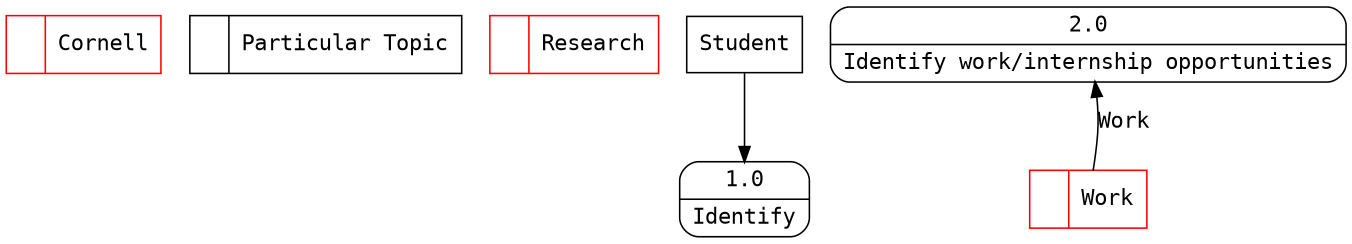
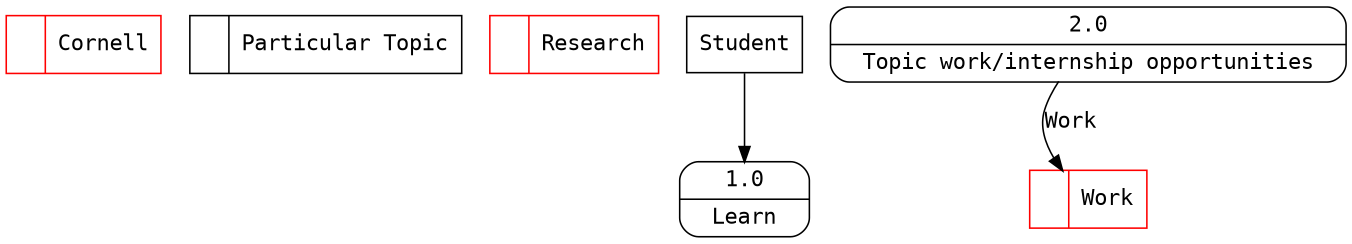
node "2.0": text "Identify work/internship opportunities" -> "Topic work/internship opportunities"
edge "Work" -> "2.0": reversed
node "1.0": text "Identify" -> "Learn"
